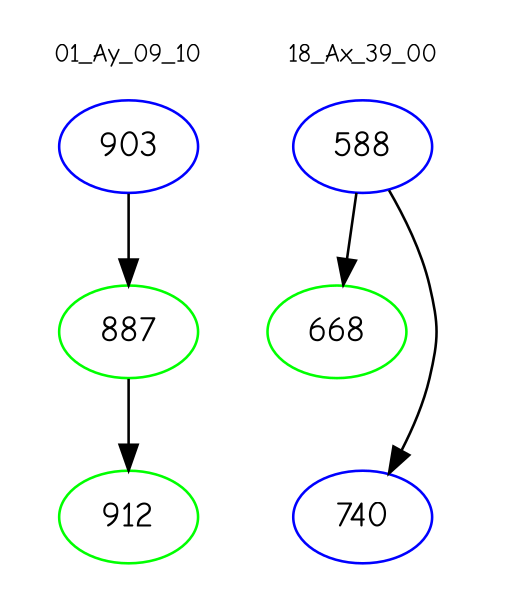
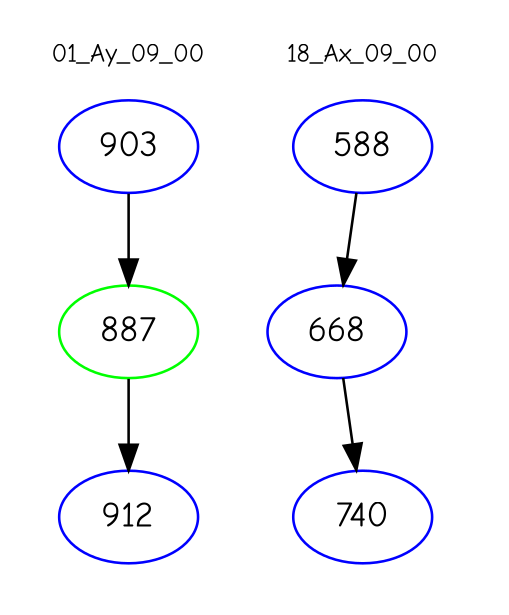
cluster "01_Ay_09_10": label "01_Ay_09_10" -> "01_Ay_09_00"
cluster "18_Ax_39_00": label "18_Ax_39_00" -> "18_Ax_09_00"
edge "588" -> "740": now "668" -> "740"
node "668": color green -> blue
node "912": color green -> blue
